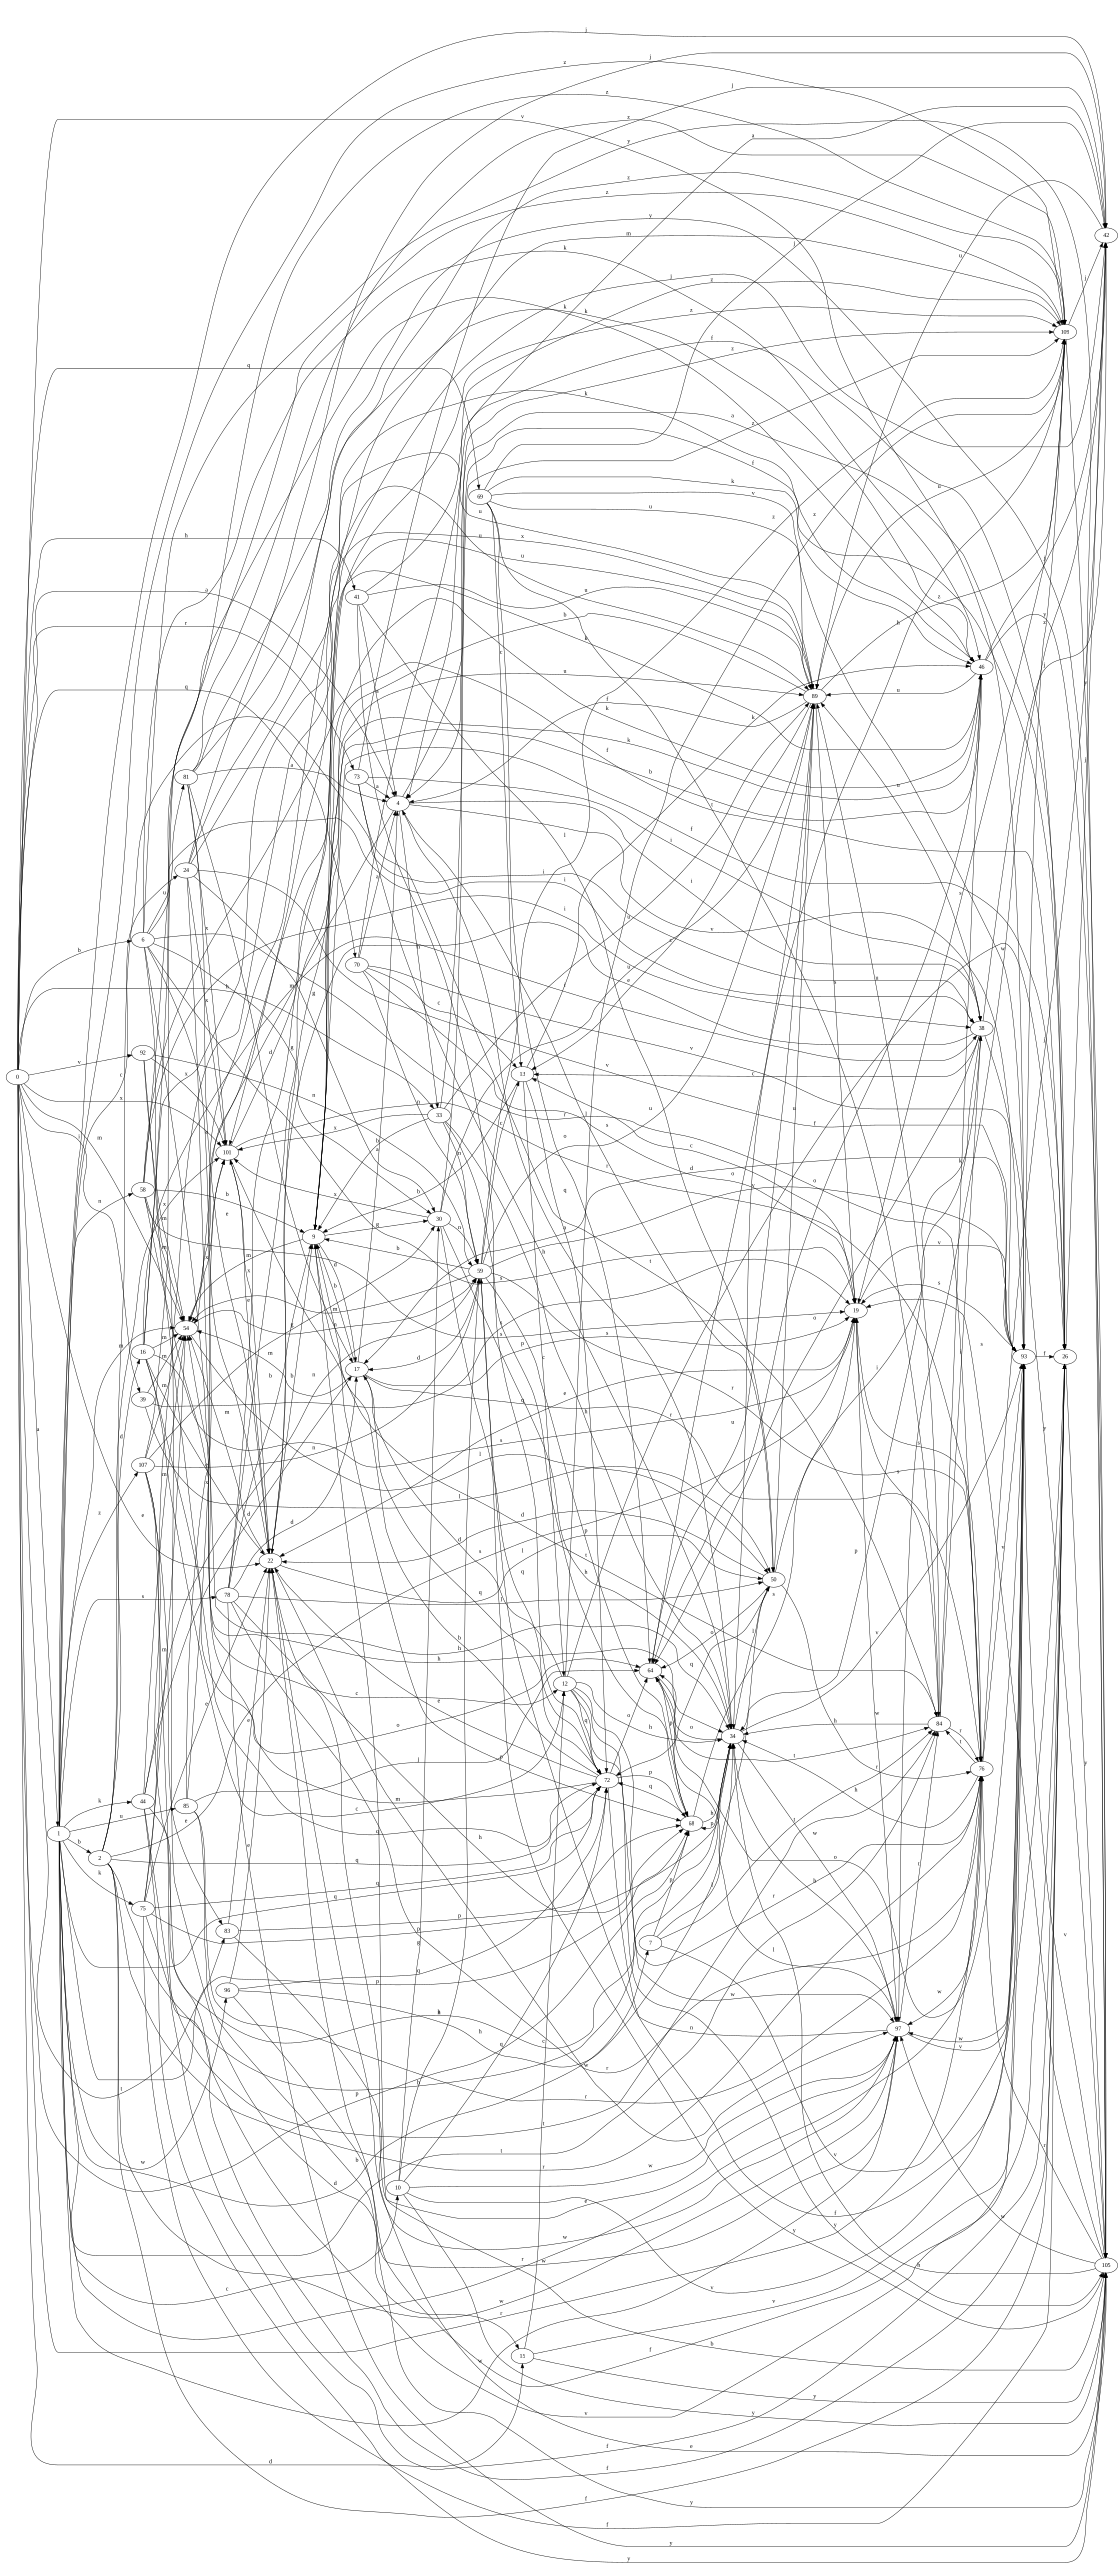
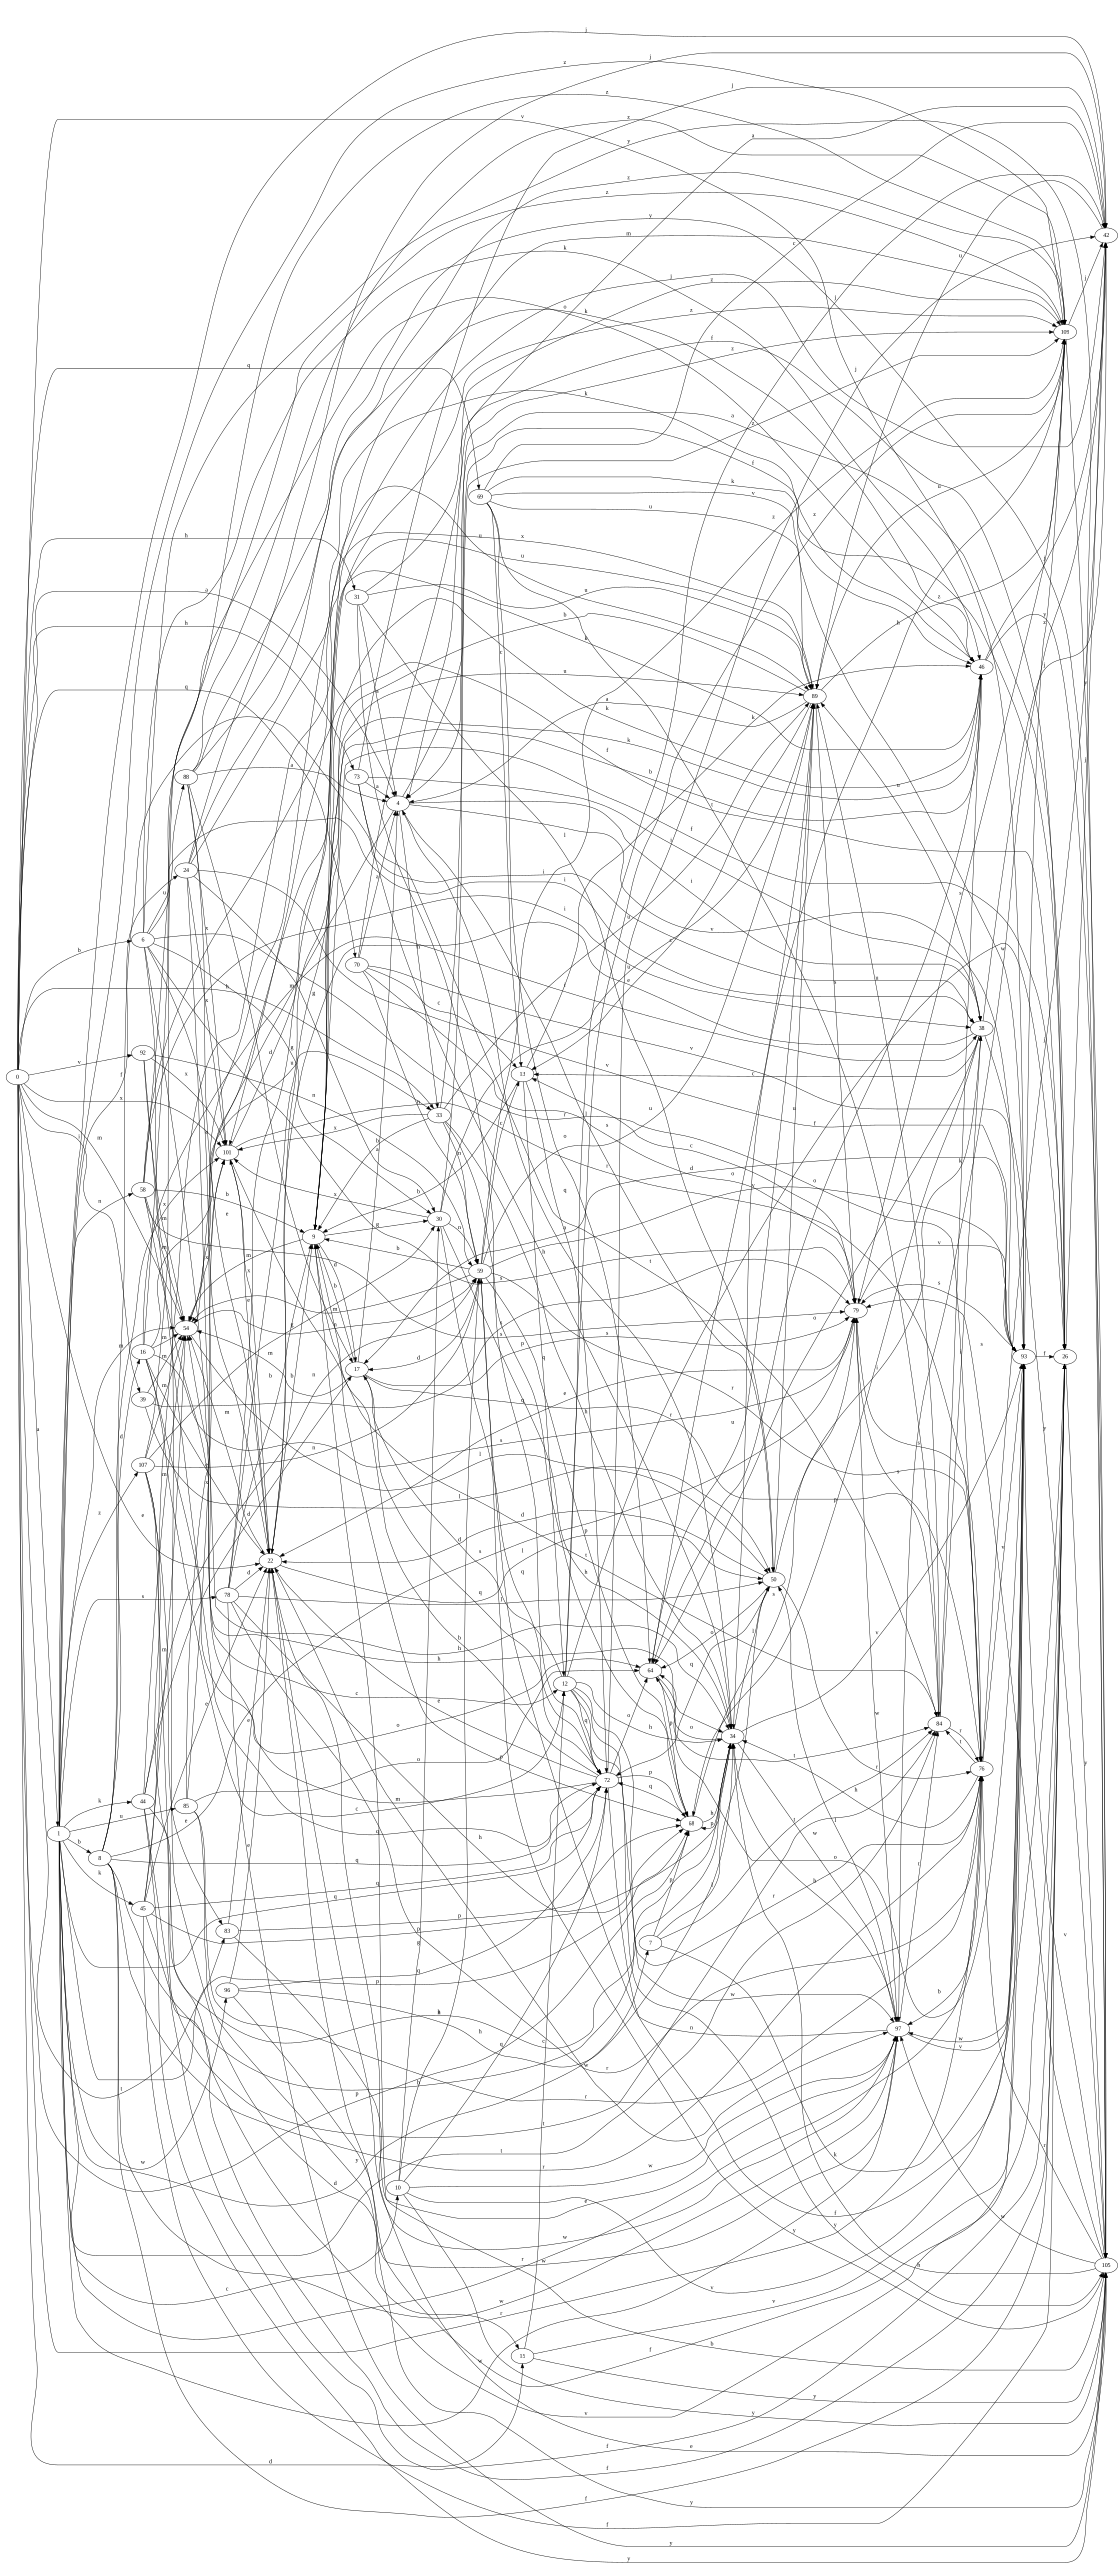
edge "69" -> "42": label "j" -> "c"
edge "58" -> "46": label "k" -> "o"
node "41": label "41" -> "31"
edge "0" -> "73": label "r" -> "h"
edge "46" -> "89": removed, label "u"
edge "89" -> "4": label "f" -> "a"
edge "16" -> "89": now "16" -> "33"
node "81": label "81" -> "88"
edge "12" -> "42": added, label "j"
edge "72" -> "42": added, label "j"
edge "1" -> "24": label "c" -> "f"
node "19": label "19" -> "79"
edge "13" -> "12": label "c" -> "q"
edge "38" -> "34": now "38" -> "68"
edge "78" -> "17": now "78" -> "22"
edge "84" -> "34": removed, label "h"
edge "85" -> "64": label "j" -> "o"
node "2": label "2" -> "8"
edge "97" -> "64": now "97" -> "50"
node "75": label "75" -> "45"
edge "76" -> "97": label "w" -> "b"
edge "7" -> "93": label "v" -> "k"
edge "1" -> "7": label "b" -> "y"
